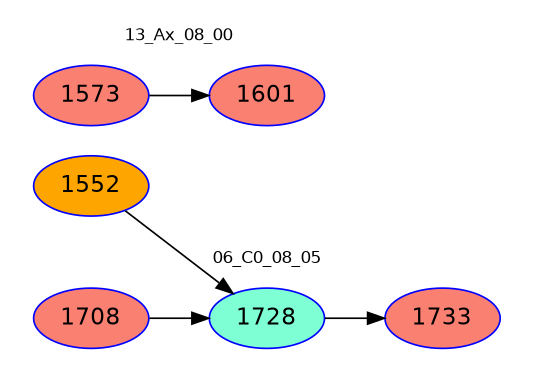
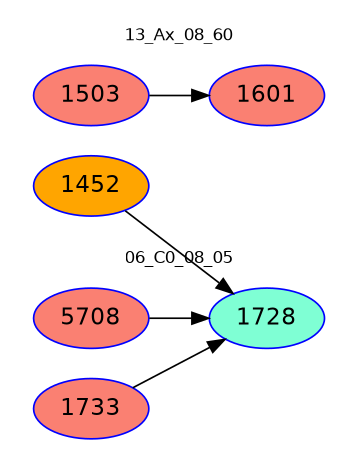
cluster "13_Ax_08_00": label "13_Ax_08_00" -> "13_Ax_08_60"
node "1573": label "1573" -> "1503"
node "1552": label "1552" -> "1452"
node "1708": label "1708" -> "5708"
edge "1728" -> "1733": reversed
